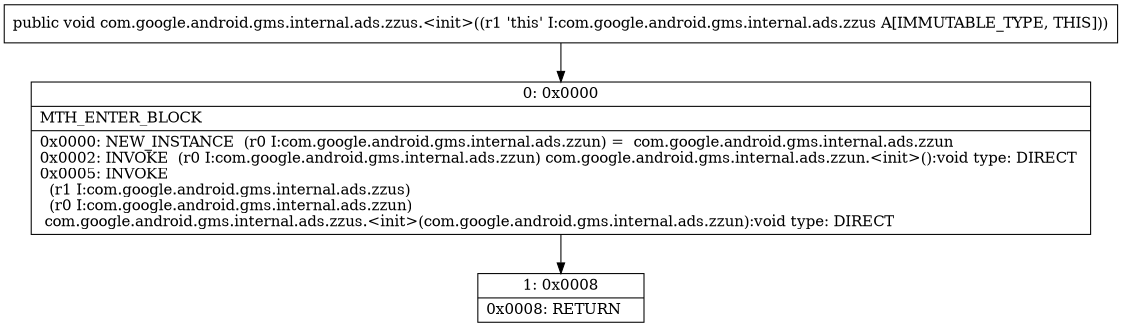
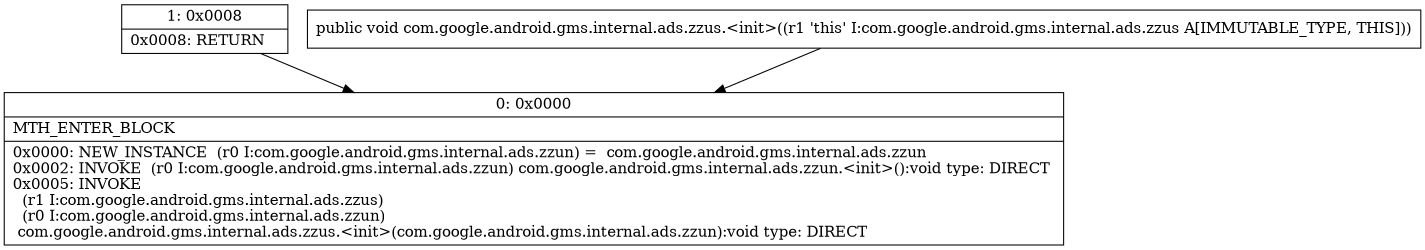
edge "0: 0x0000" -> "1: 0x0008": reversed
